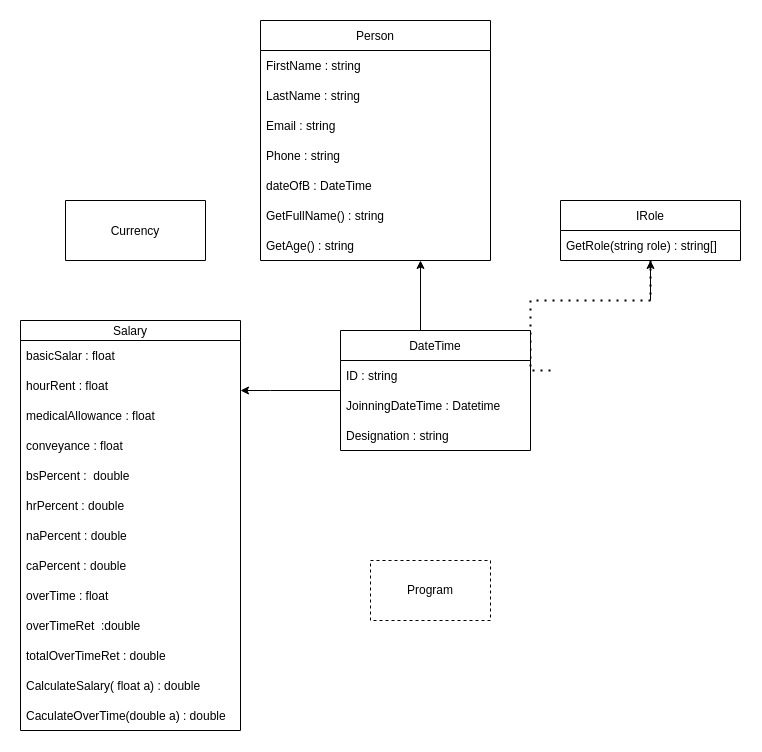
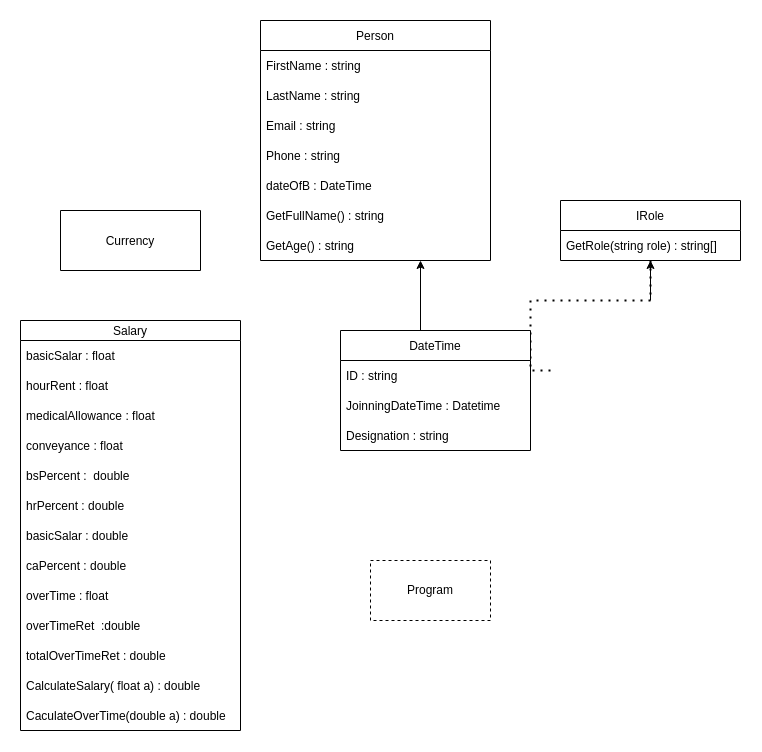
node "Currency": moved (136, 231) -> (131, 241)
edge "DateTime" -> "Salary": removed
node "naPercent : double": label "naPercent : double" -> "basicSalar : double"
